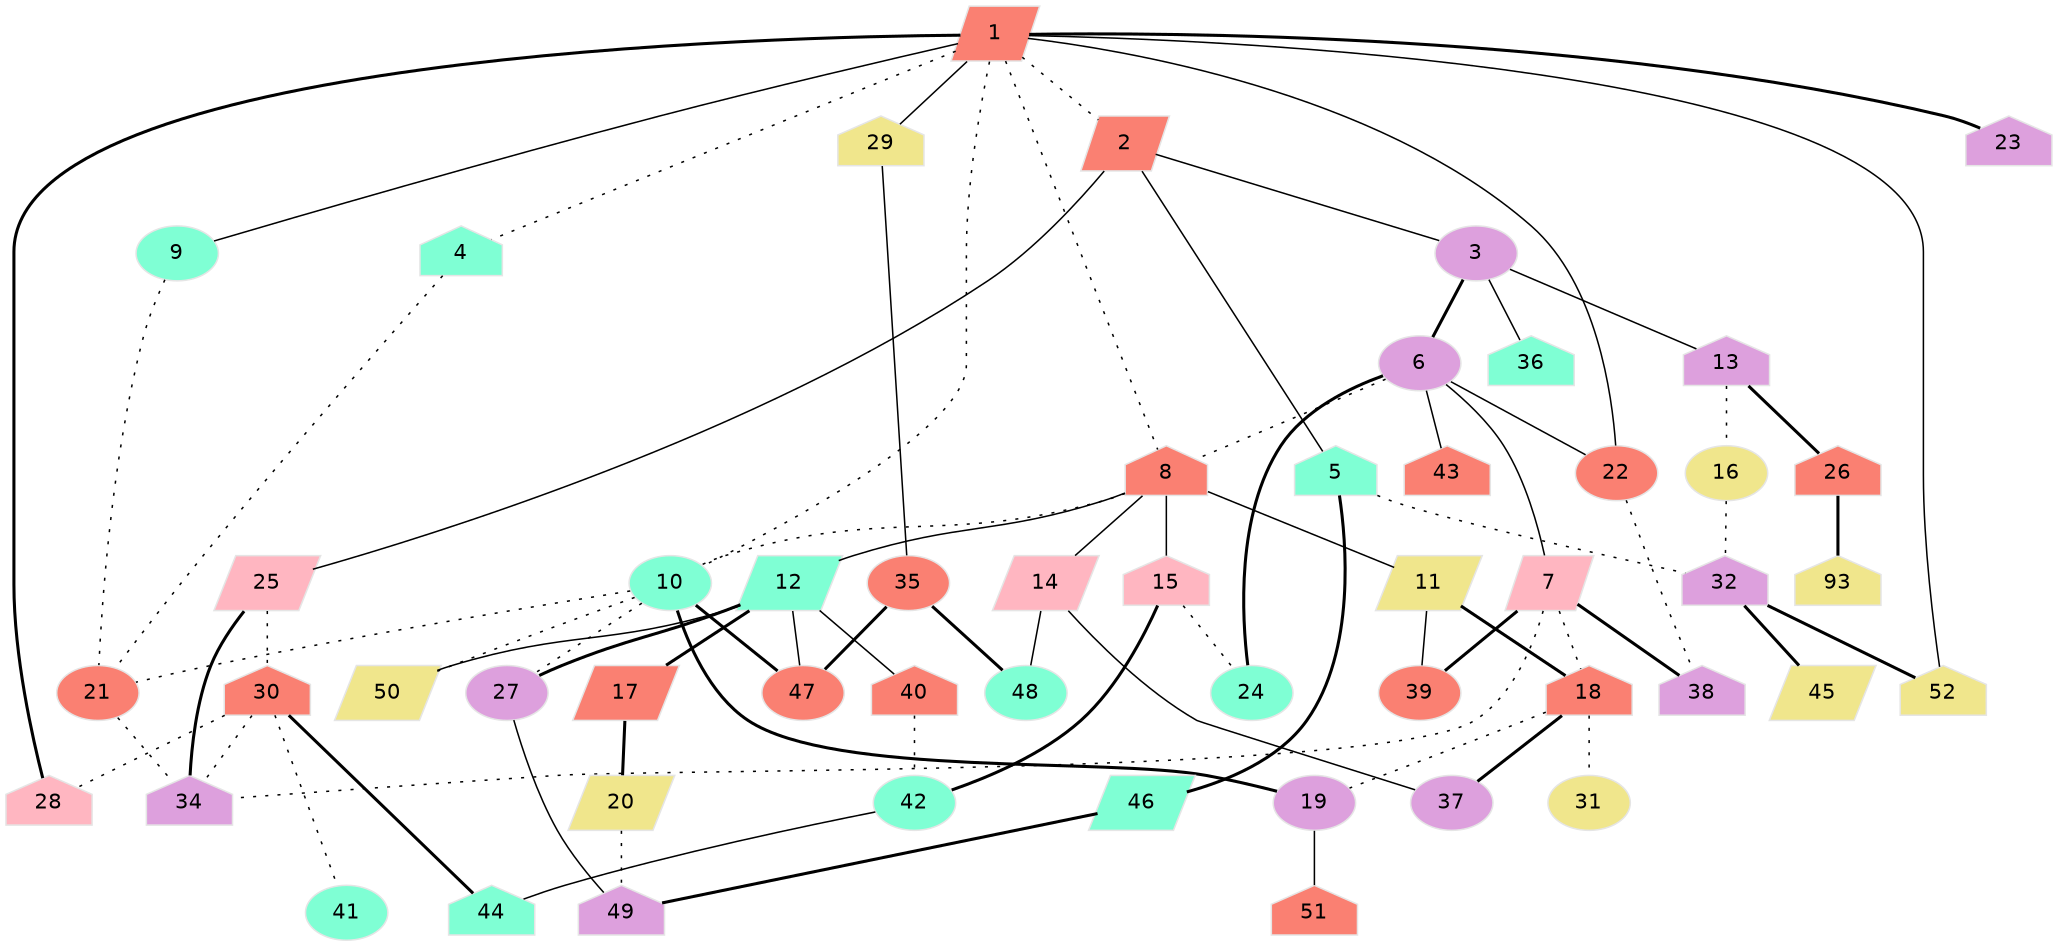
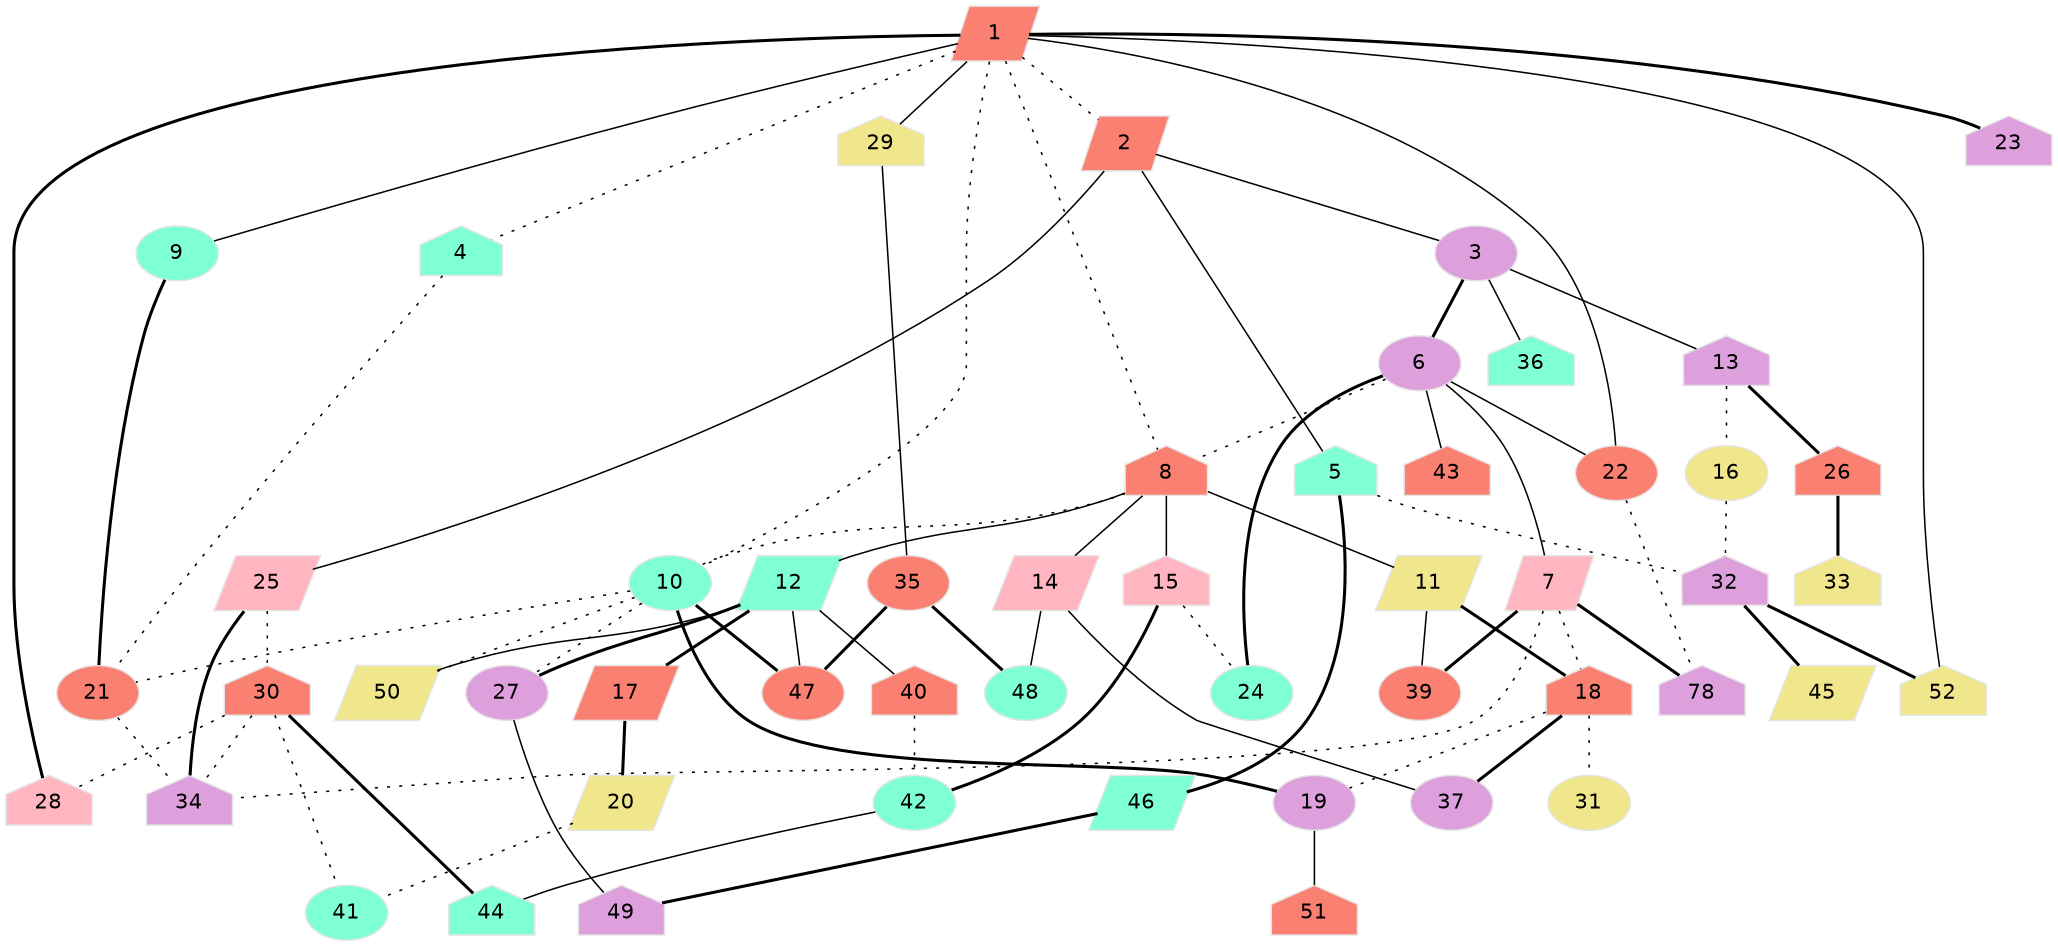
edge "9" -- "21": style dotted -> bold
node "93": label "93" -> "33"
node "38": label "38" -> "78"
edge "20" -- "49": now "20" -- "41"
